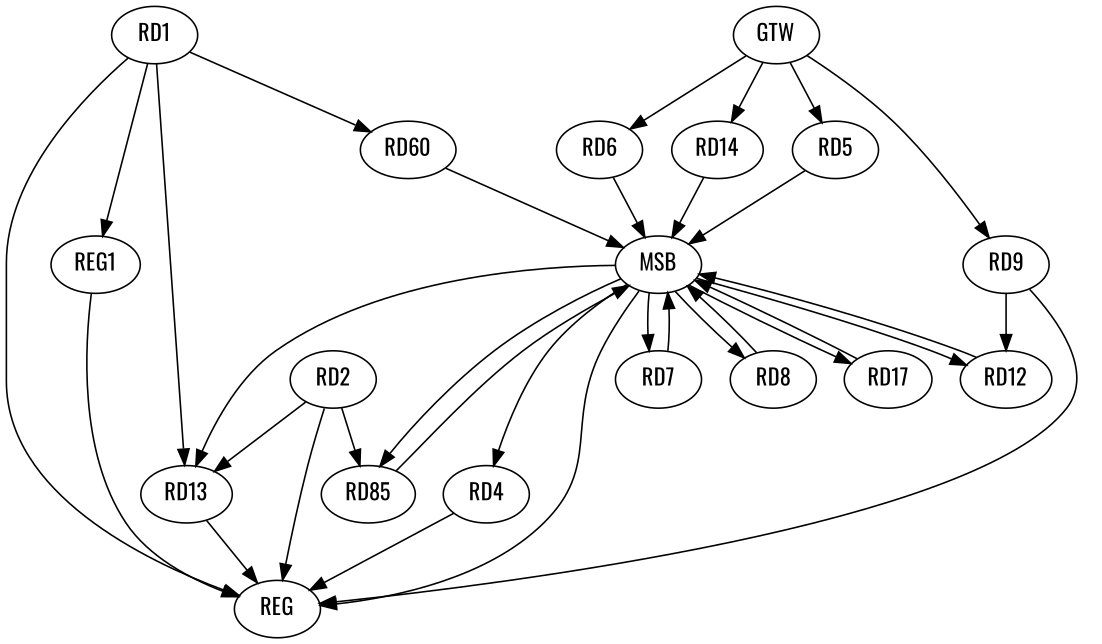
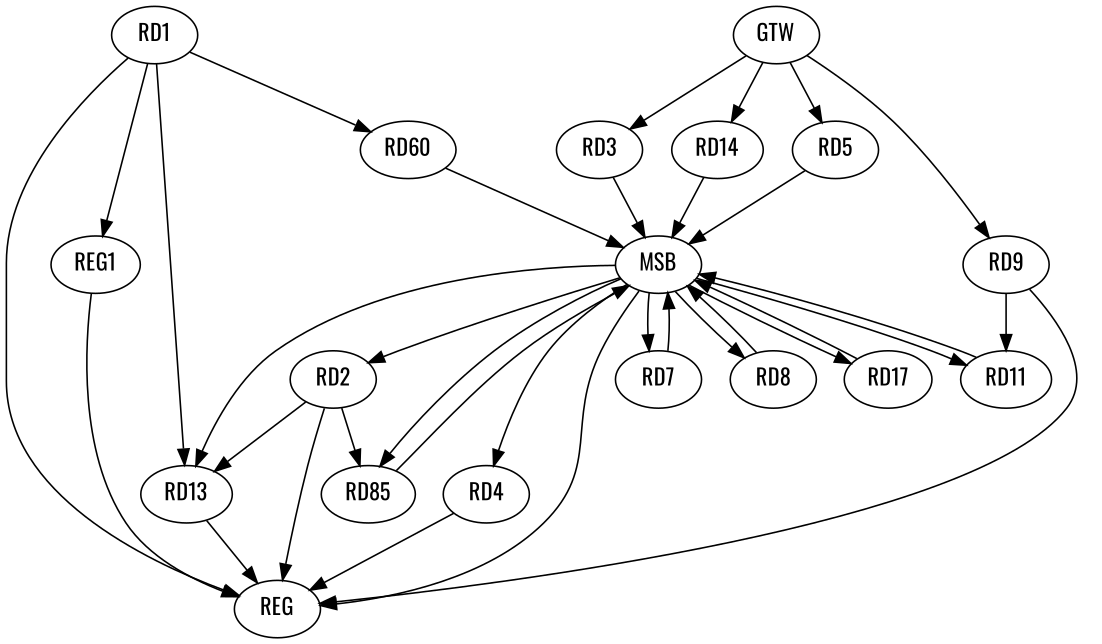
node "RD6": label "RD6" -> "RD3"
edge "MSB" -> "RD2": added
node "RD12": label "RD12" -> "RD11"
